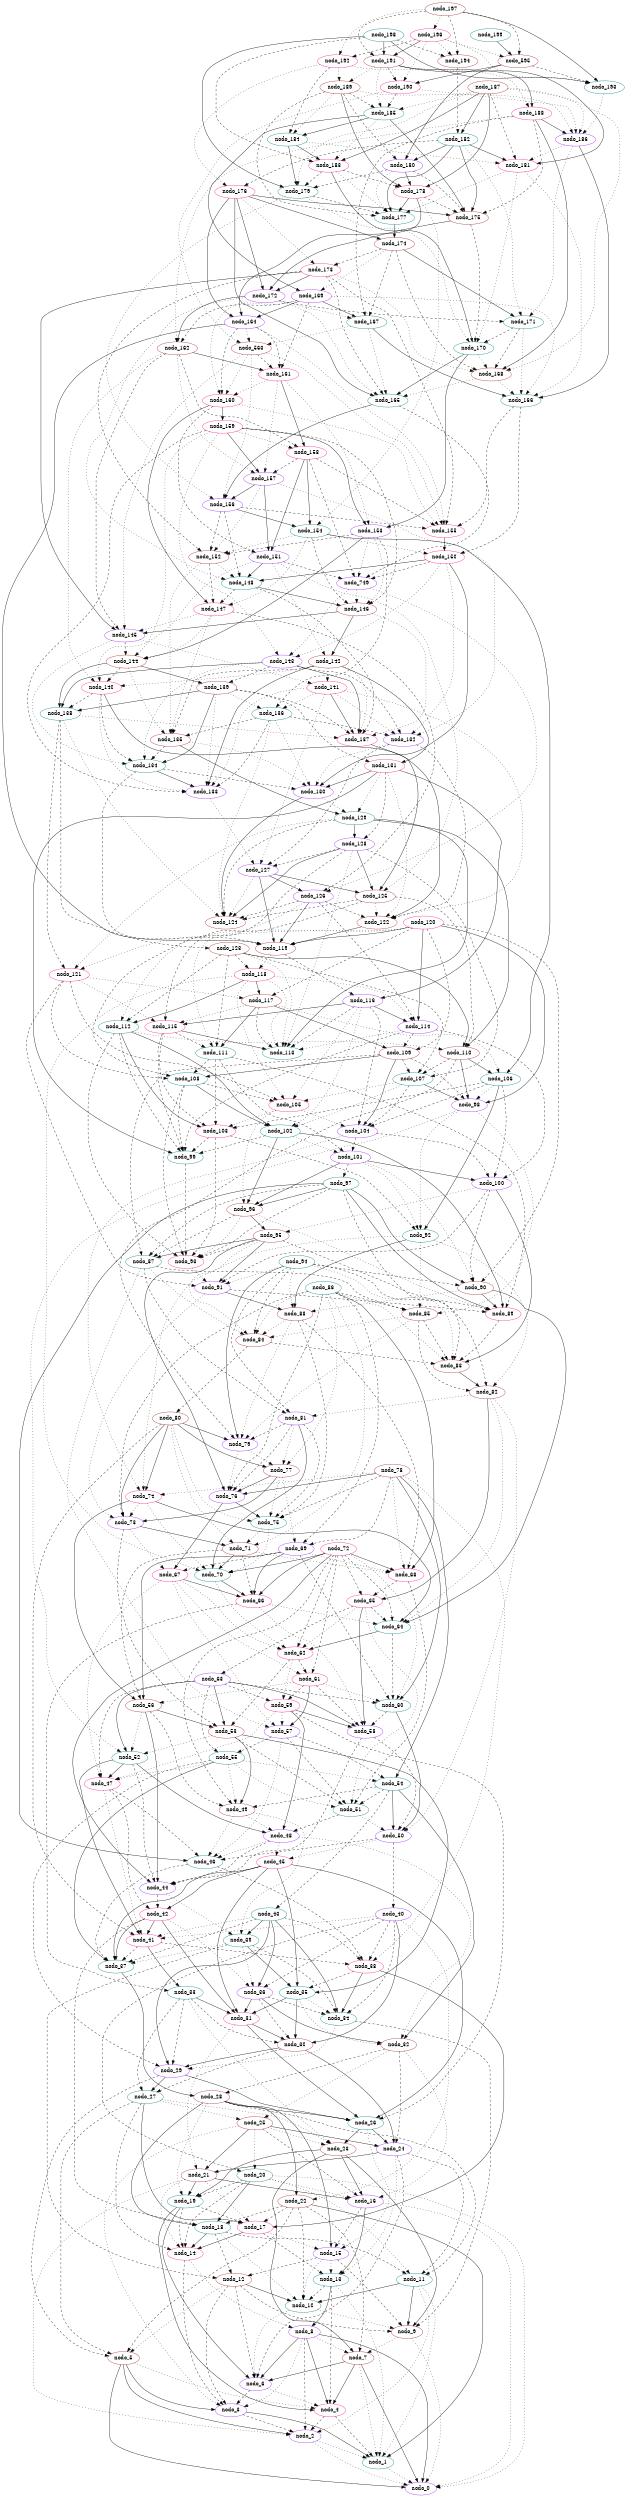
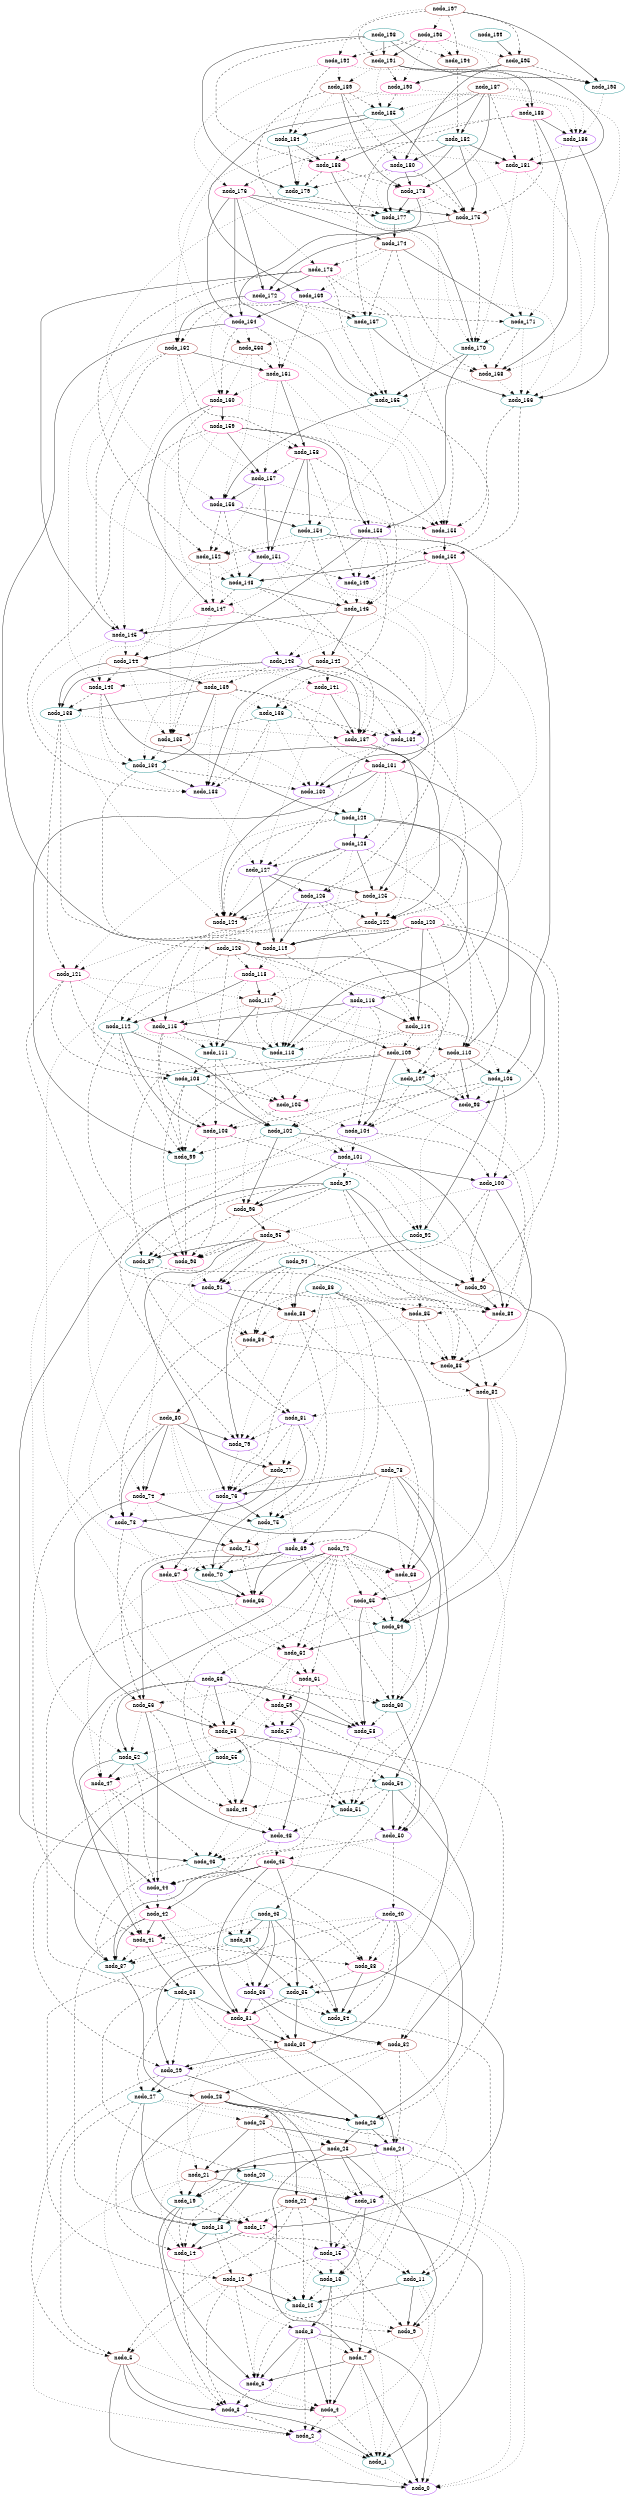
node "nodo_749": label "nodo_749" -> "nodo_149"
node "nodo_114": color purple -> brown
